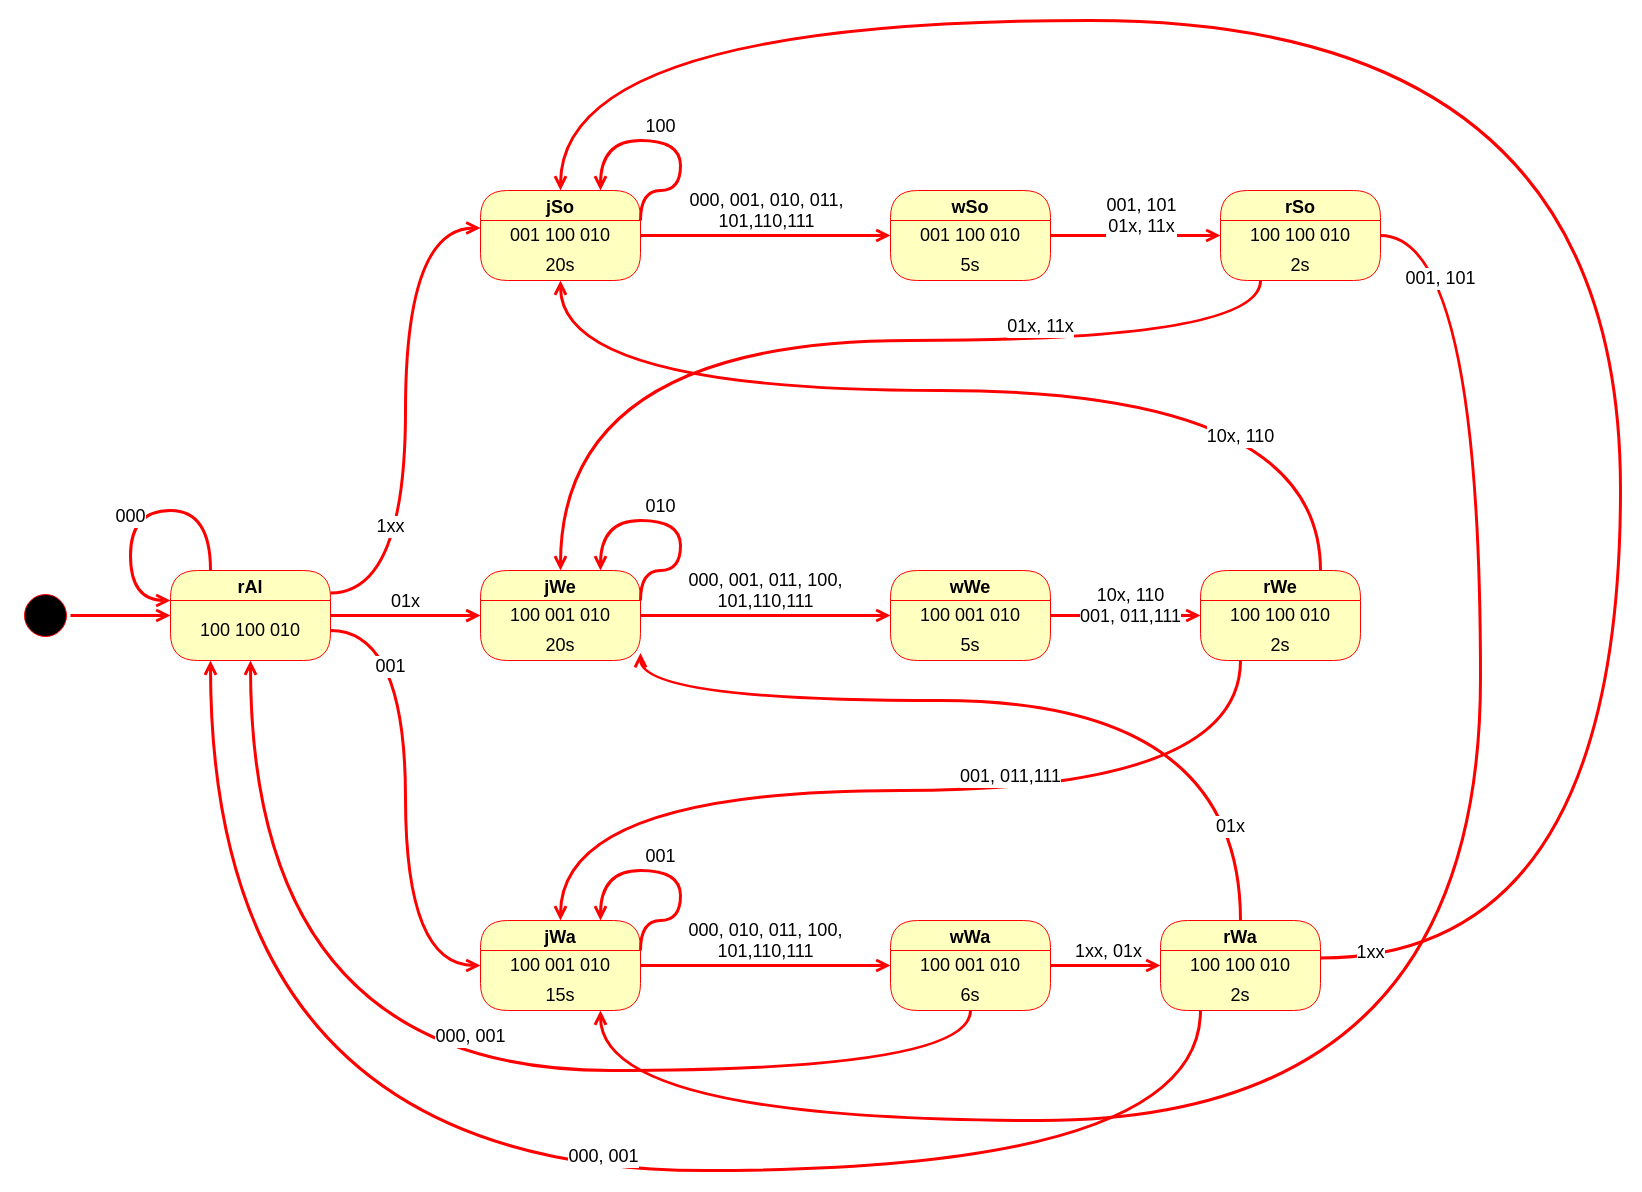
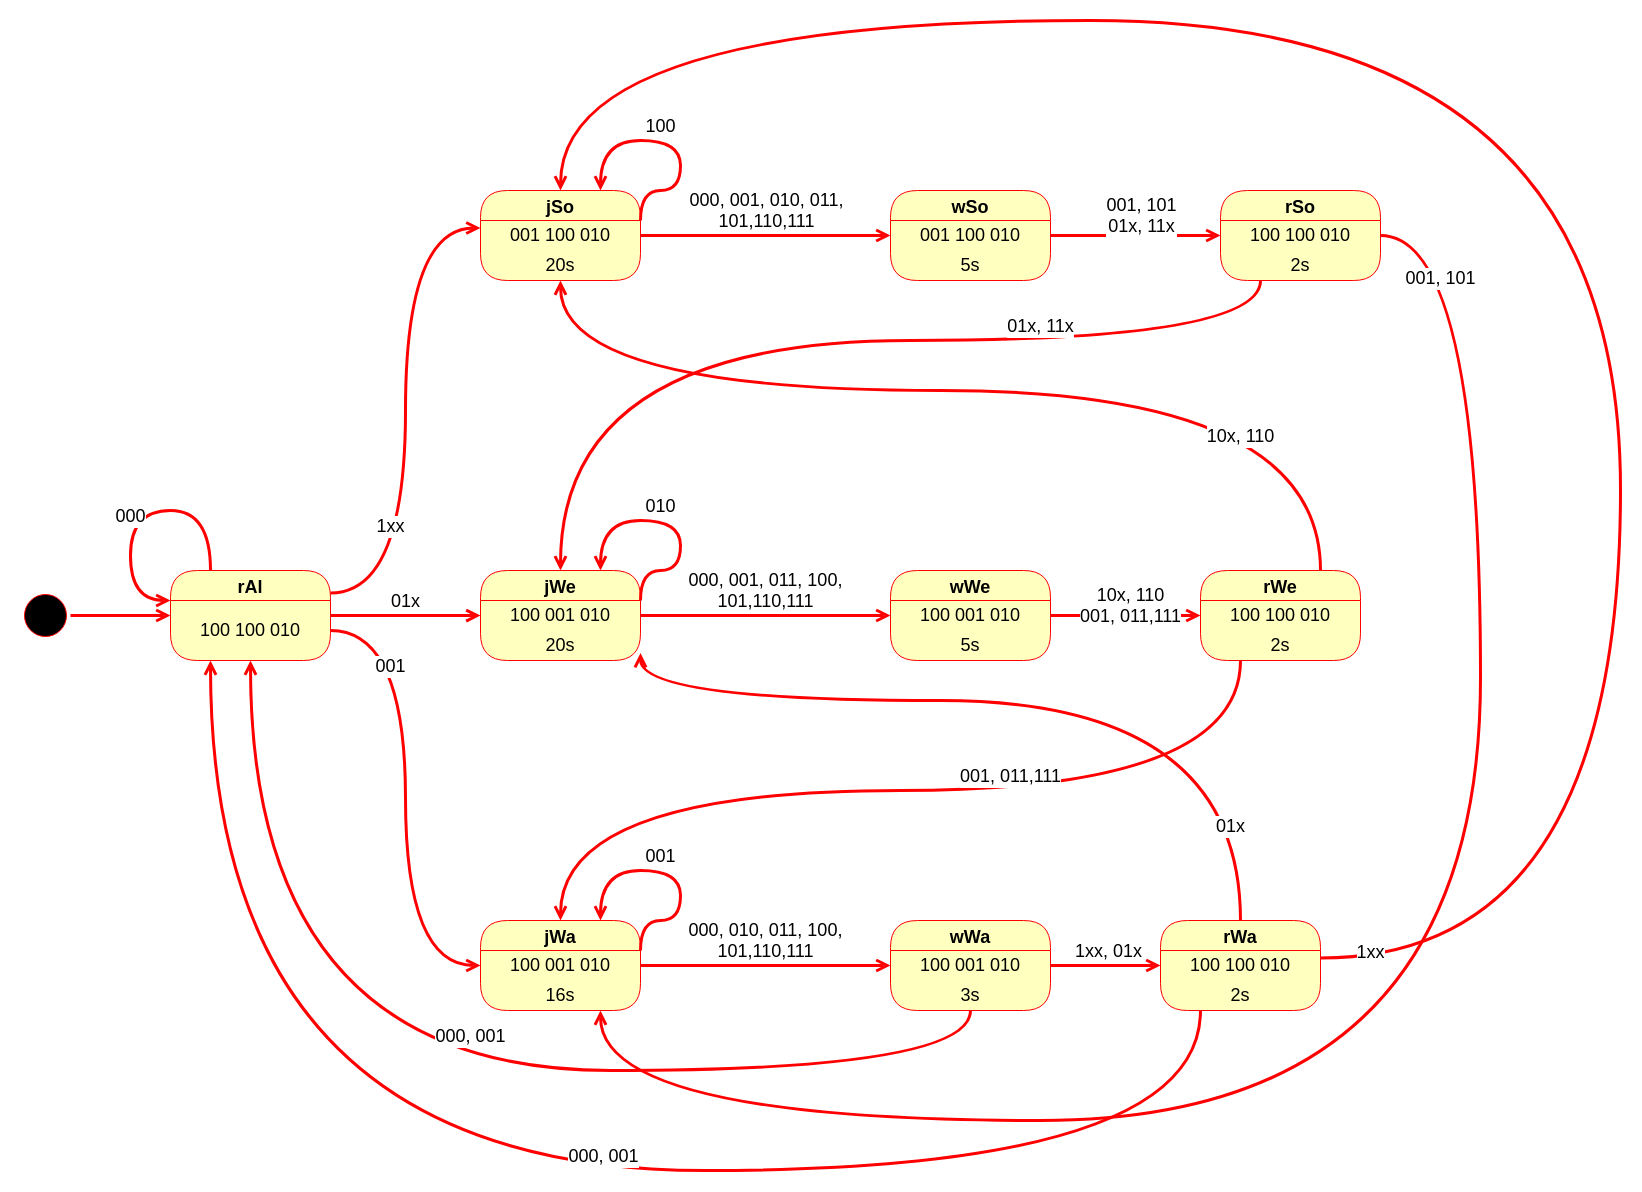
node "15s": label "15s" -> "16s"
node "6s": label "6s" -> "3s"
